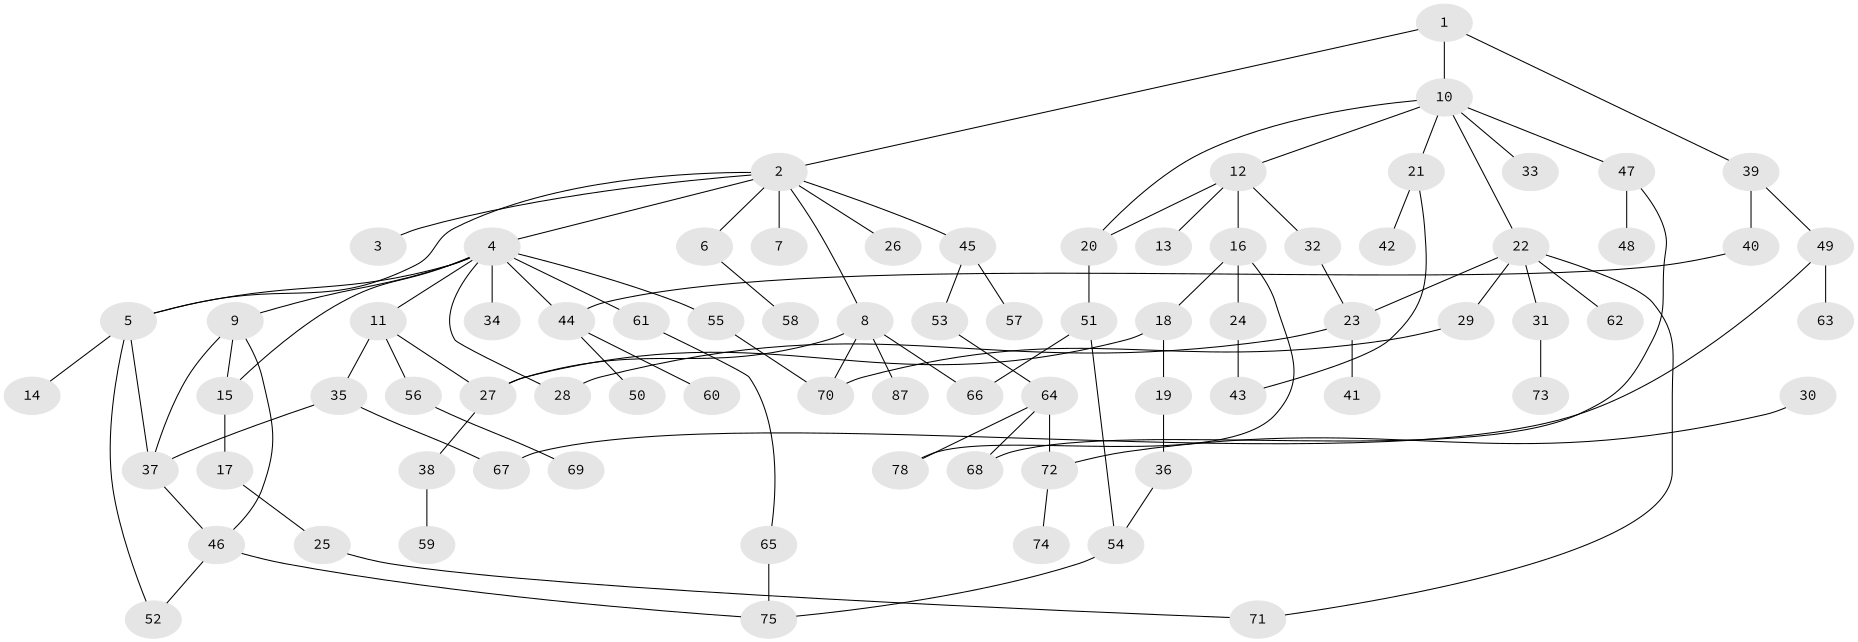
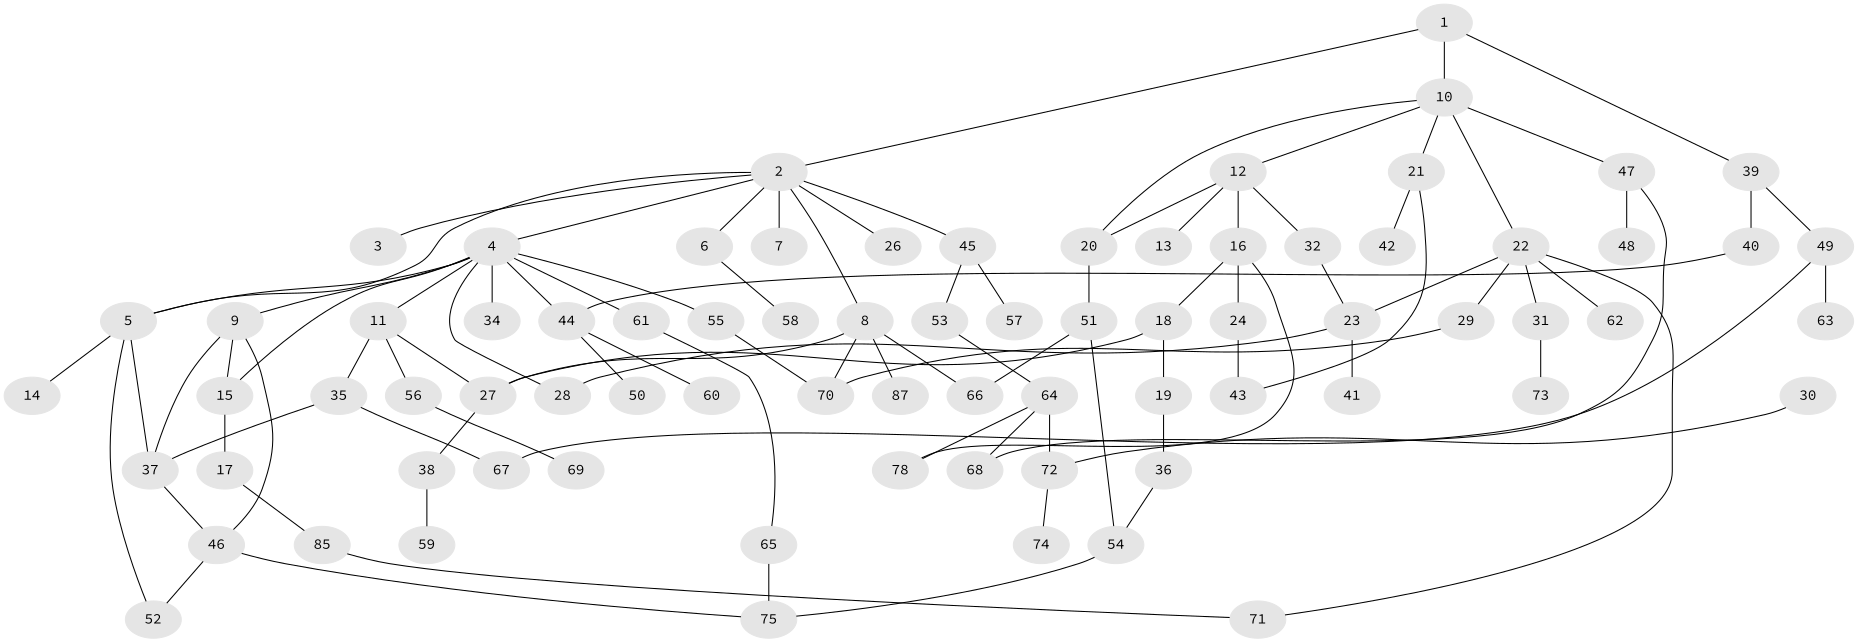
node "33": removed
node "25": label "25" -> "85"
